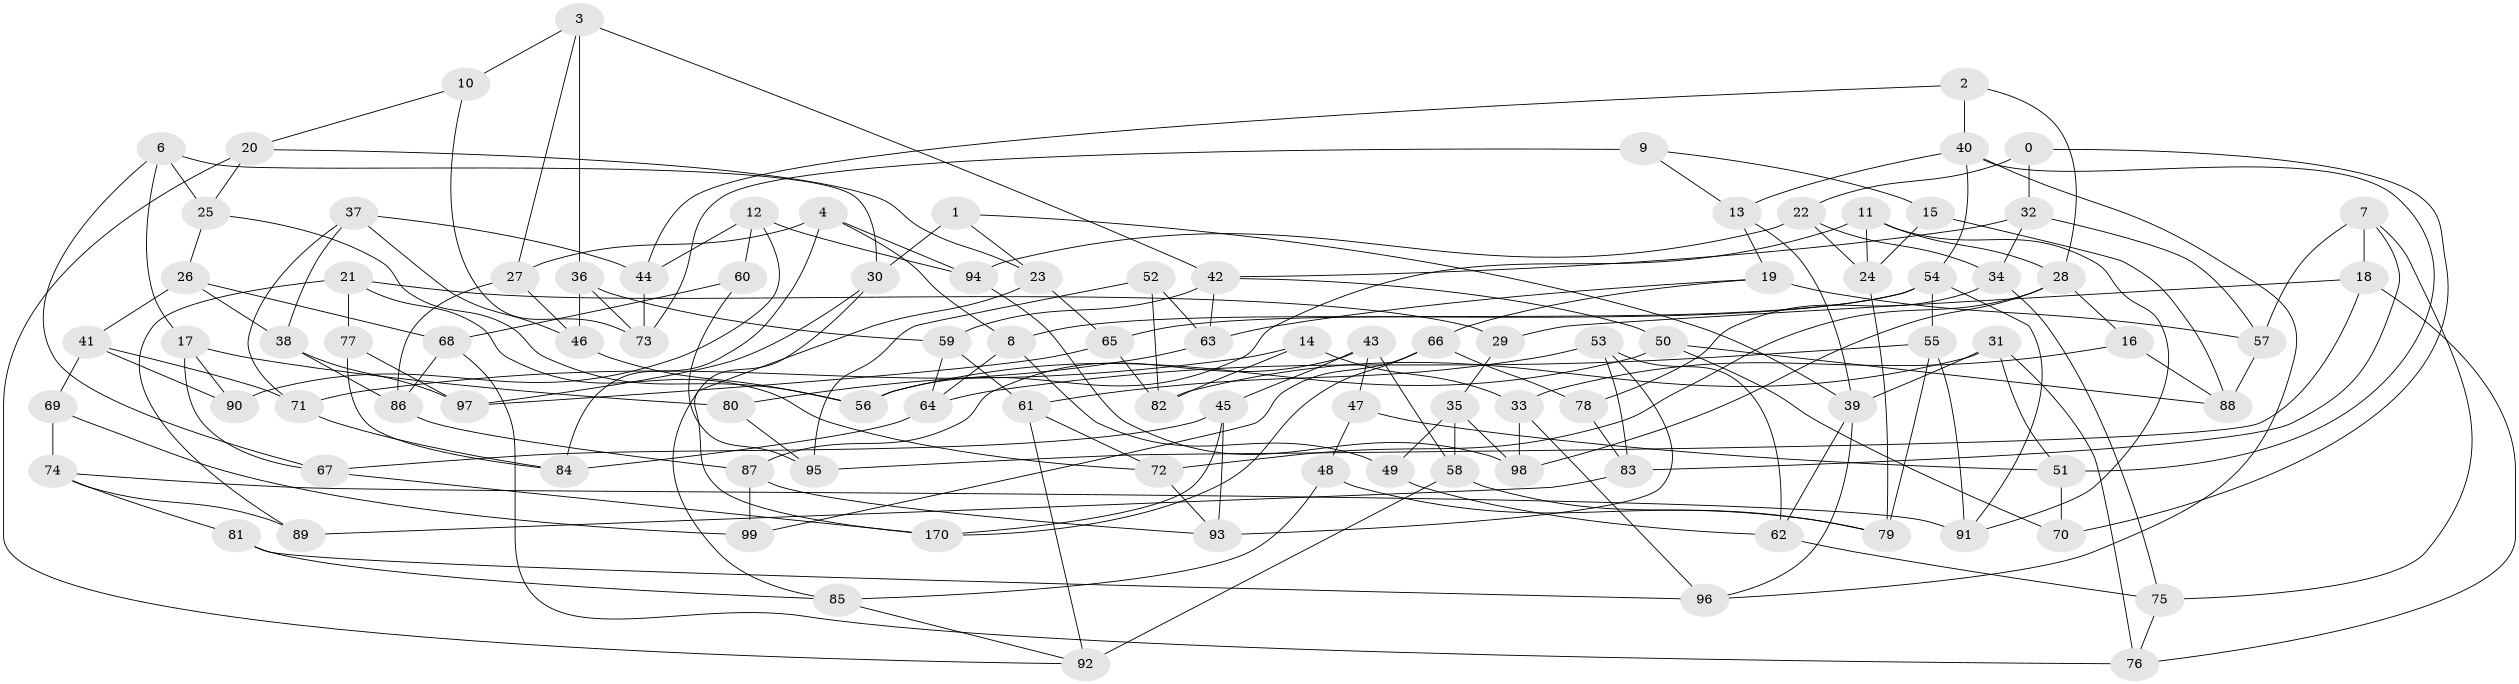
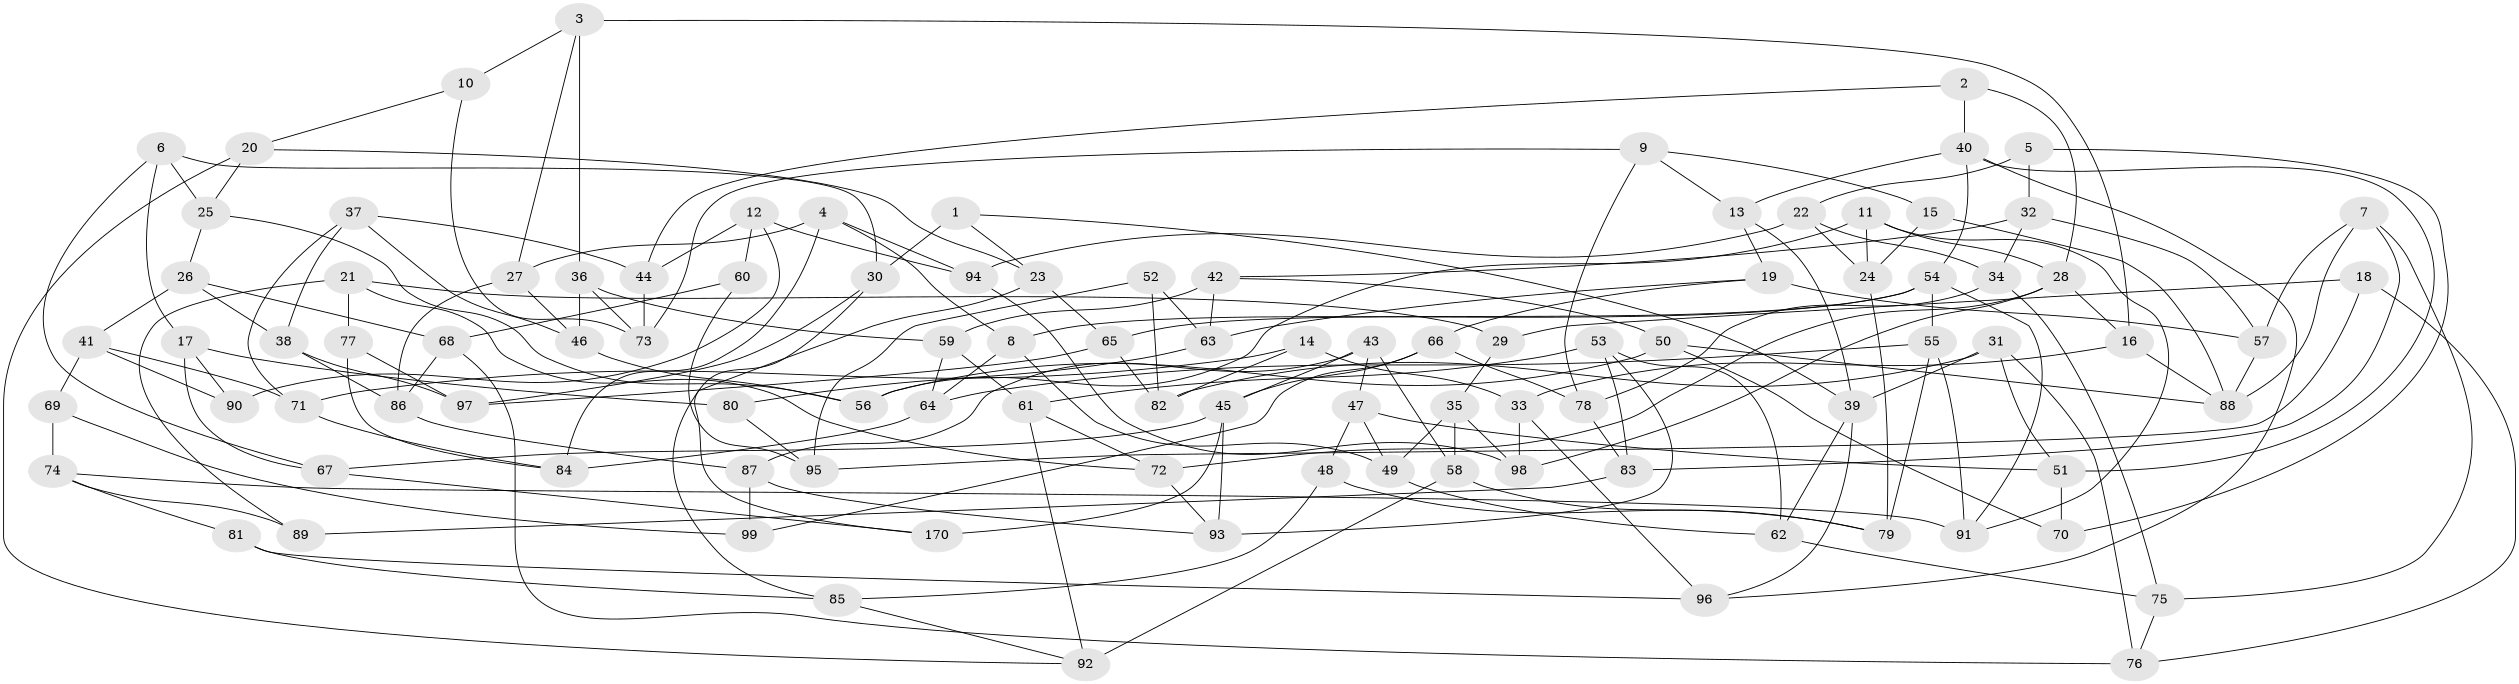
edge "3" -- "42": now "3" -- "16"
node "0": label "0" -> "5"
edge "7" -- "18": now "7" -- "88"
edge "9" -- "78": added
edge "47" -- "49": added
edge "66" -- "170": now "66" -- "45"
